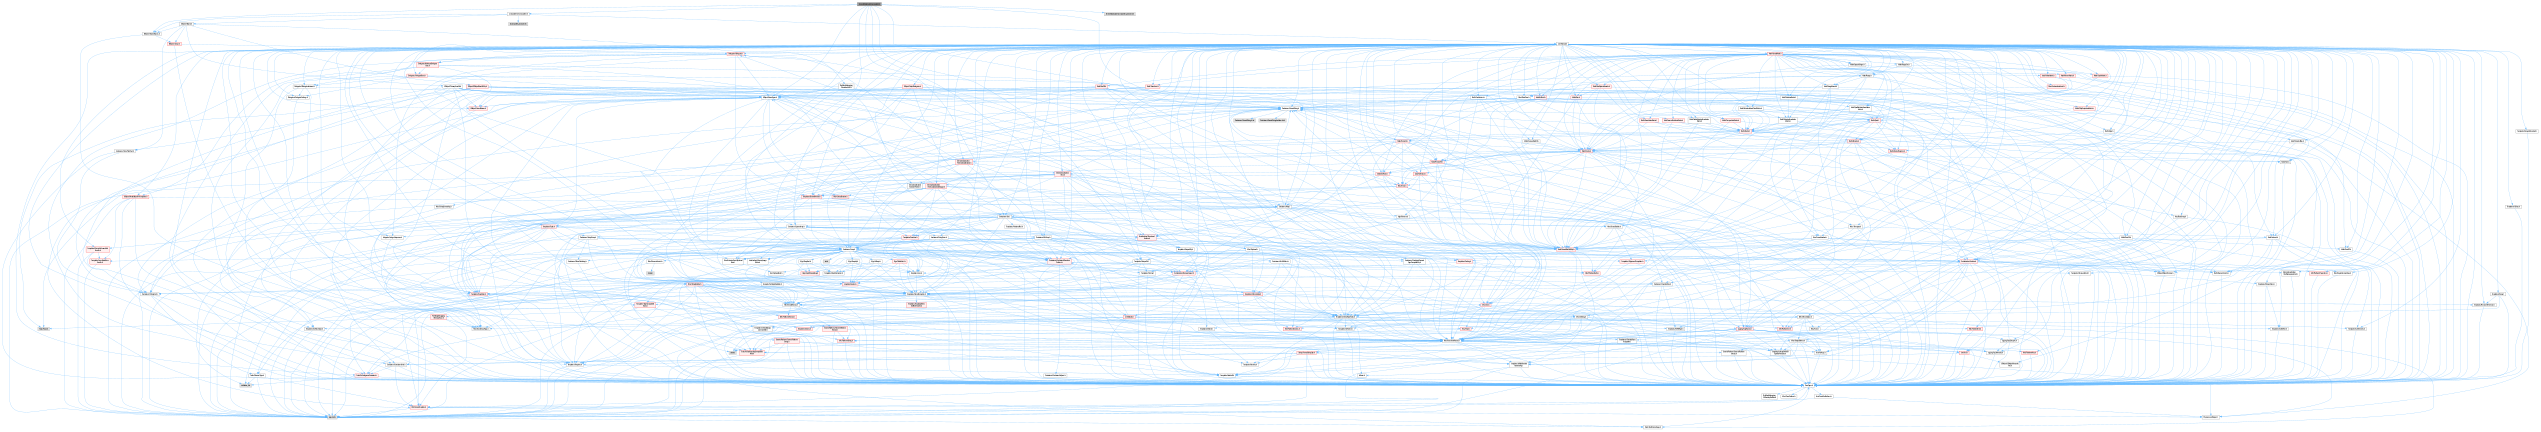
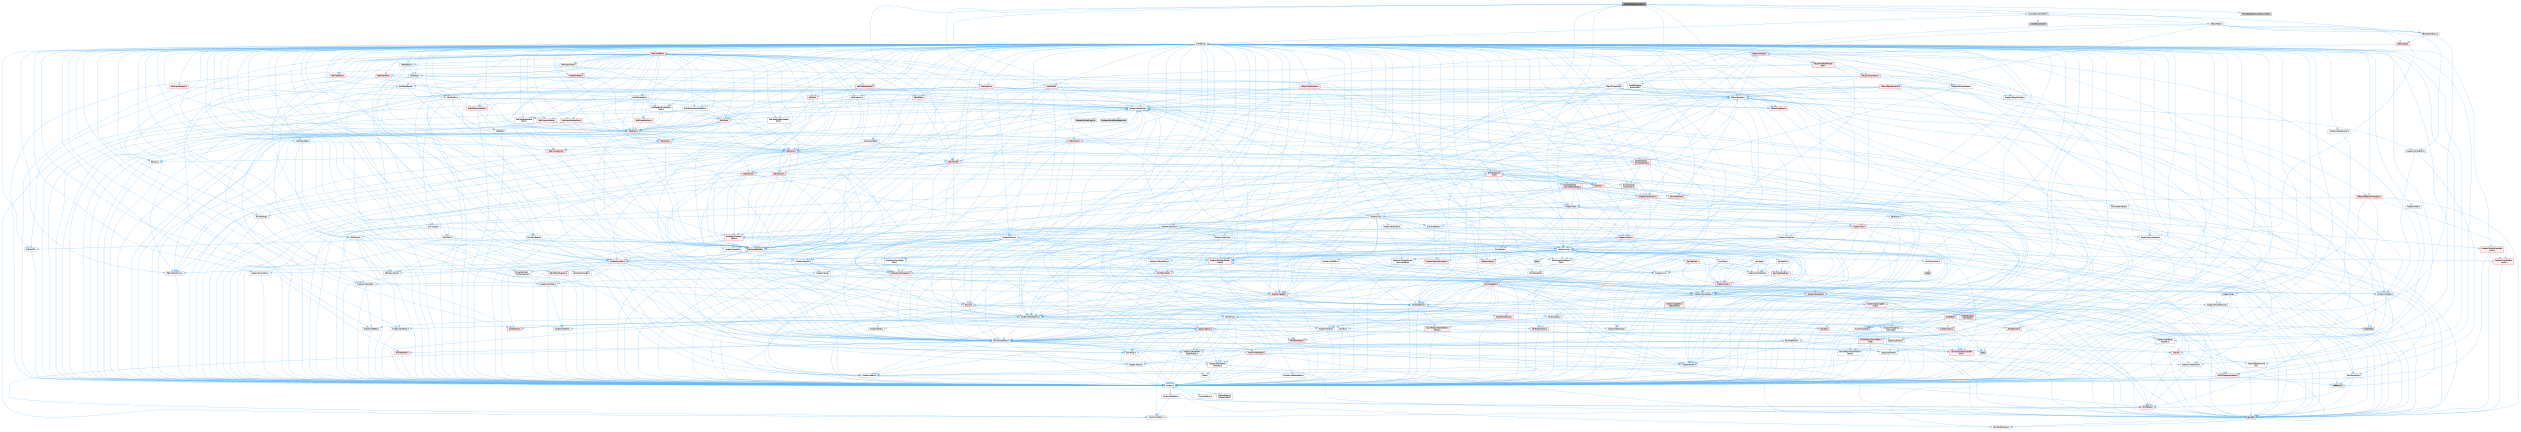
edge "Math/IntRect.h" -> "Serialization/Archive.h": now "Math/Box2D.h" -> "Serialization/Archive.h"
node "Concepts/GetTypeHashable.h": removed
node "HAL/UnrealTemplate.h": label "HAL/UnrealTemplate.h" -> "HAL/Platform.h"
